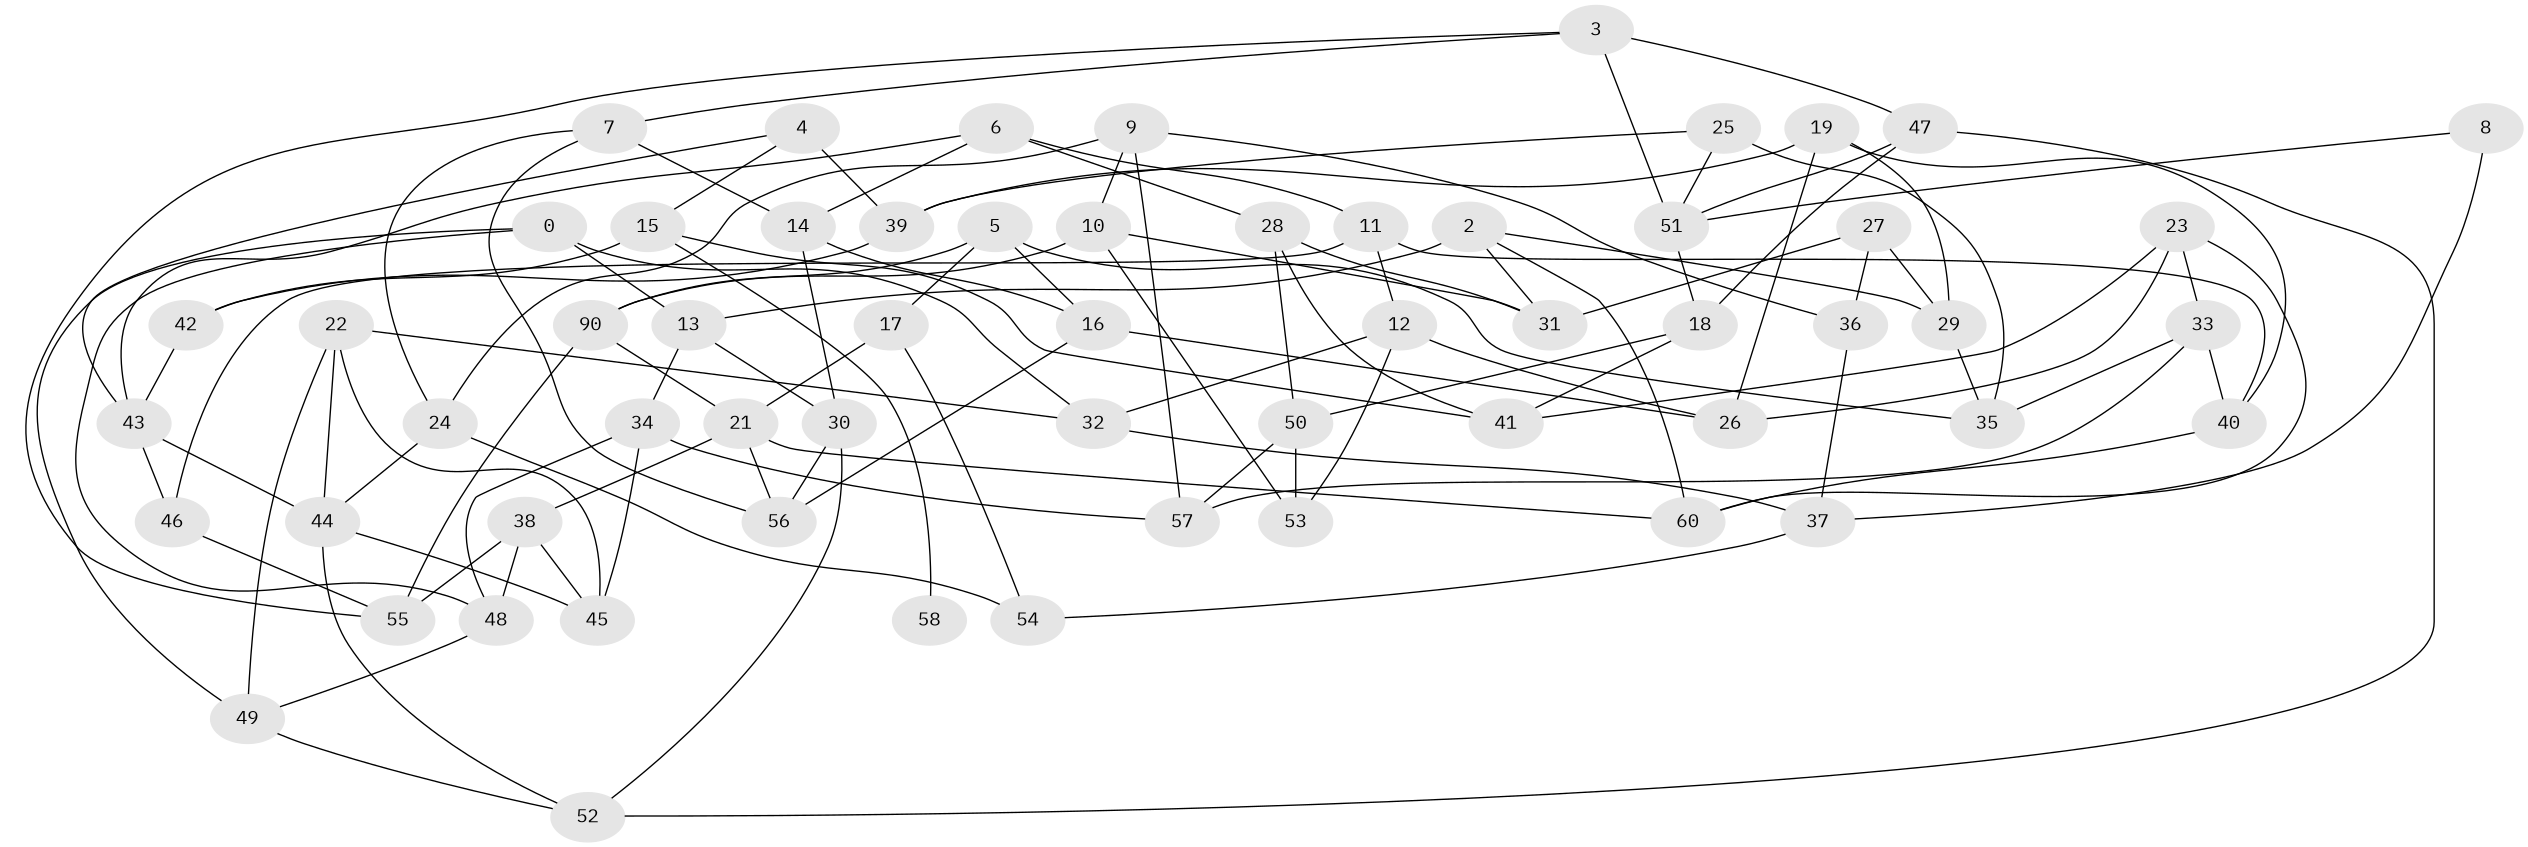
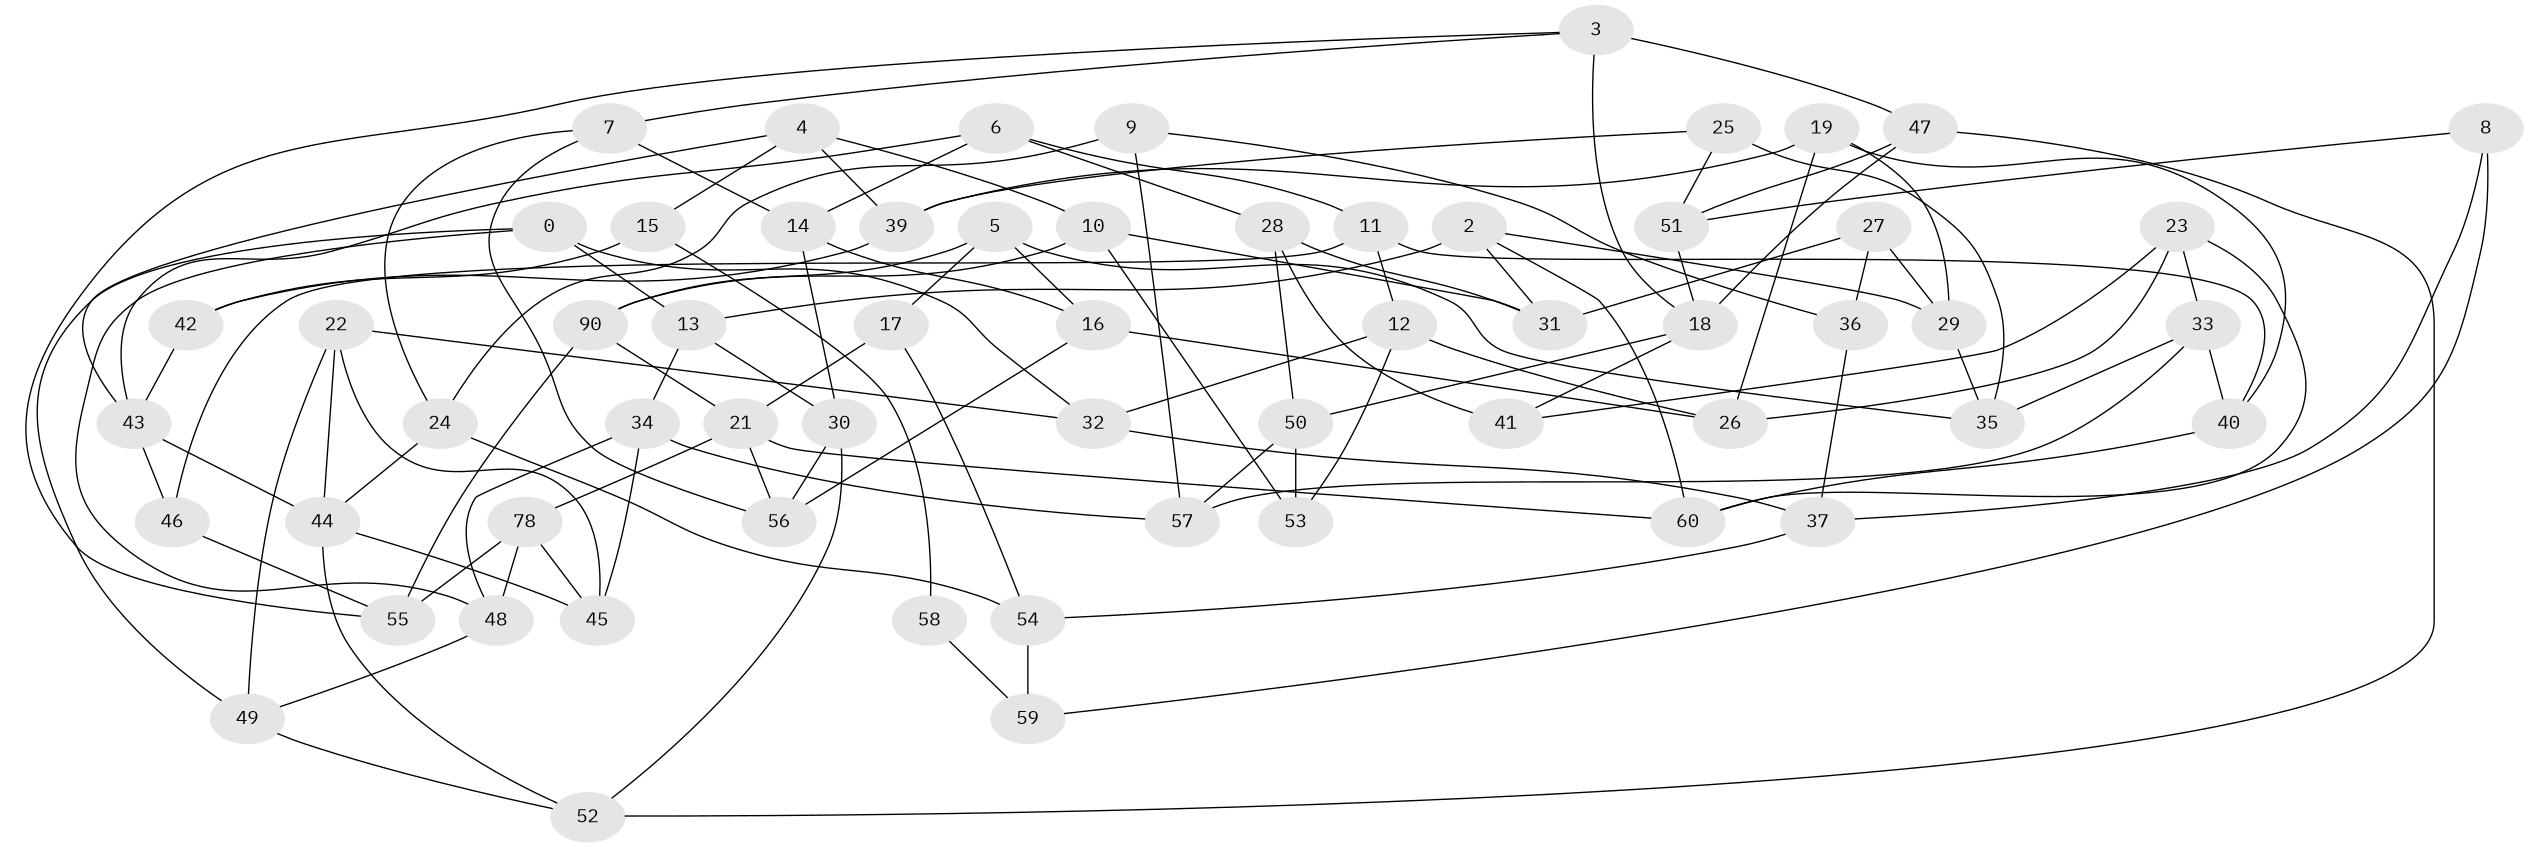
edge "3" -- "51": now "3" -- "18"
edge "9" -- "10": now "4" -- "10"
edge "15" -- "41": removed
node "38": label "38" -> "78"
node "59": added
